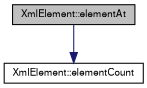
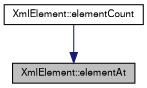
edge "XmlElement::elementAt" -> "XmlElement::elementCount": reversed
